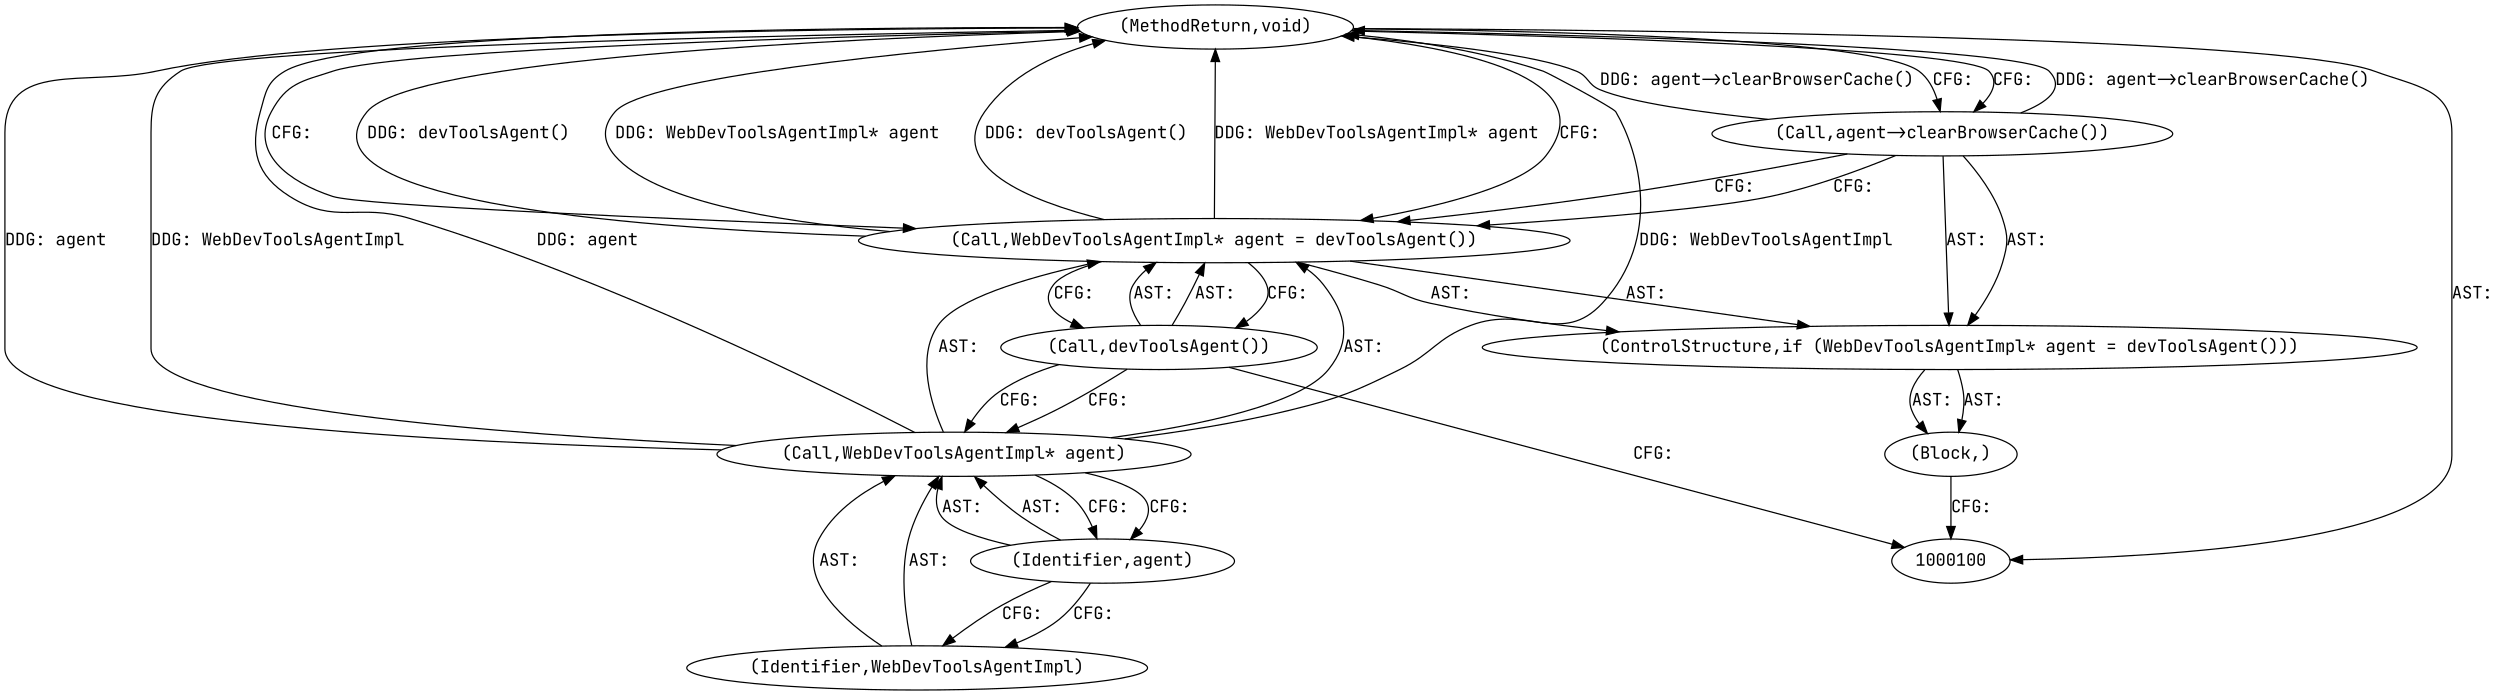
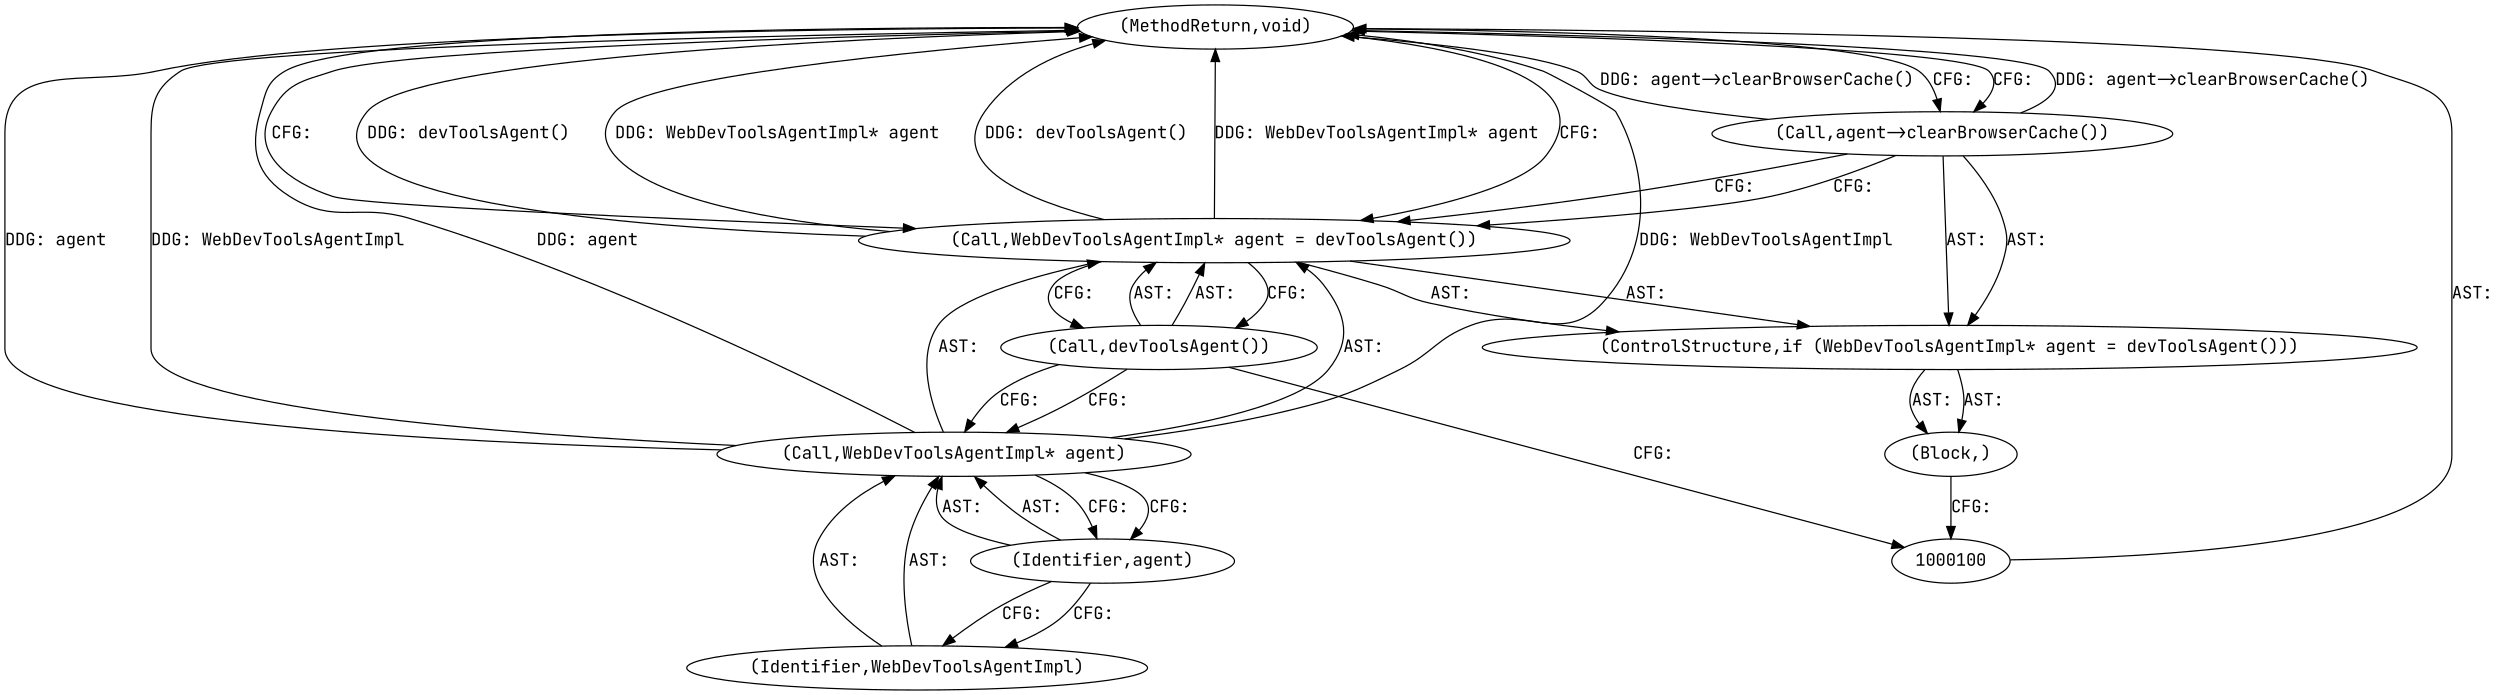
edge "(MethodReturn,void)" -> "1000100": reversed
